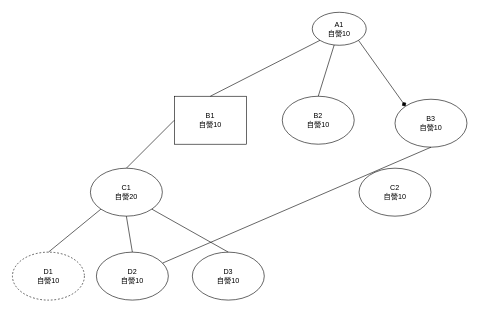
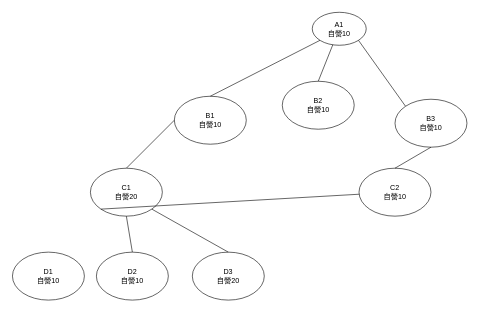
edge "A1 自營10" -> "B3 自營10": arrowhead diamond -> none
node "B1 自營10": shape rectangle -> ellipse
node "B2 自營10": moved (318, 120) -> (318, 105)
edge "B3 自營10" -- "D2 自營10": now "B3 自營10" -- "C2 自營10"
edge "C1 自營20" -- "D1 自營10": now "C1 自營20" -- "C2 自營10"
node "D1 自營10": style dashed -> solid
node "D3 自營10": label "D3 自營10" -> "D3 自營20"
